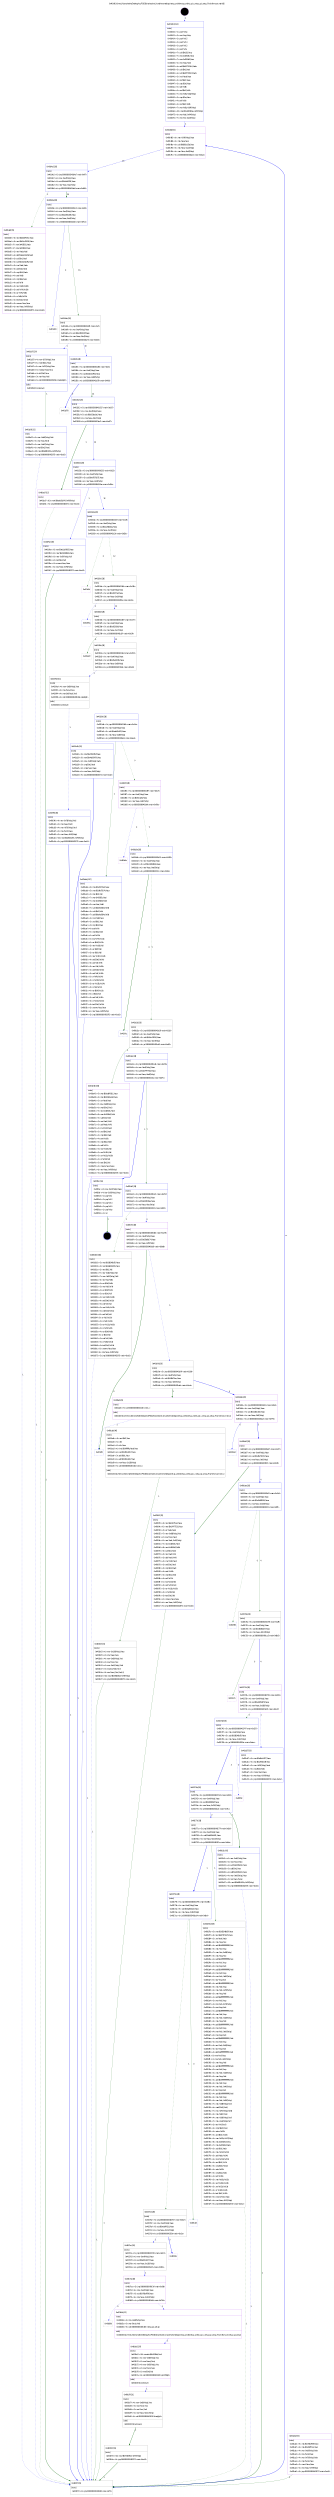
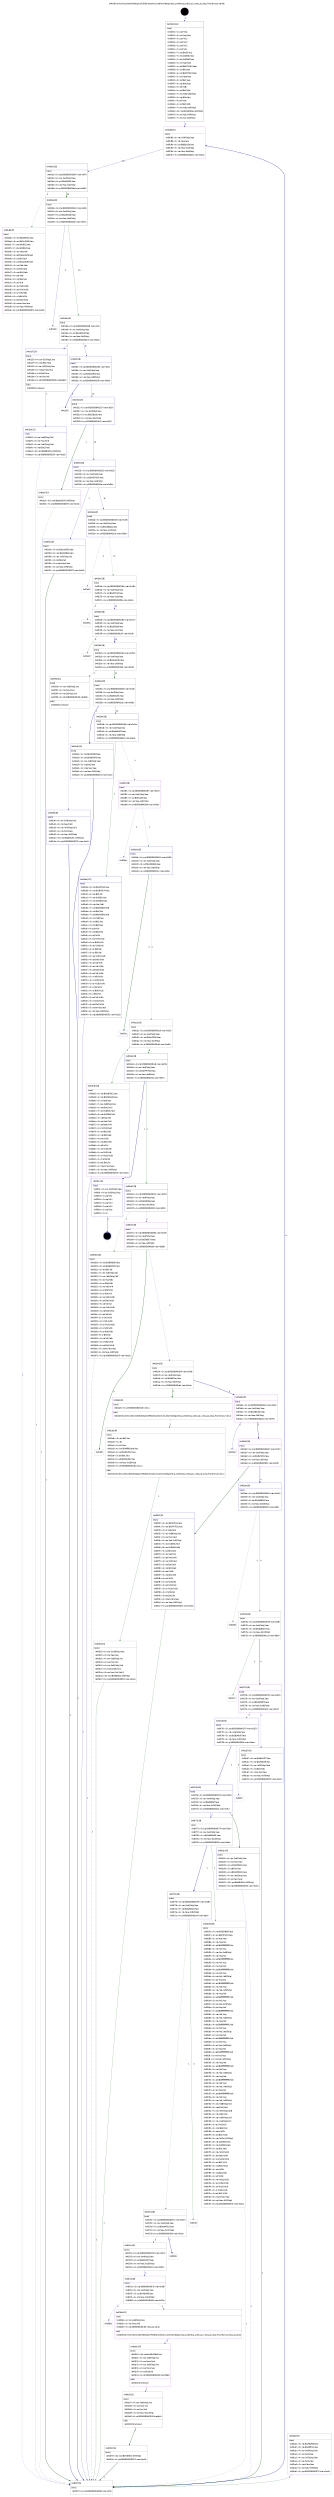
node "0x4015ba [28]": added
edge "0x401ad6 [5]" -> "0x401cf8": now "0x401ad6 [5]" -> "0x401adb [40]"
